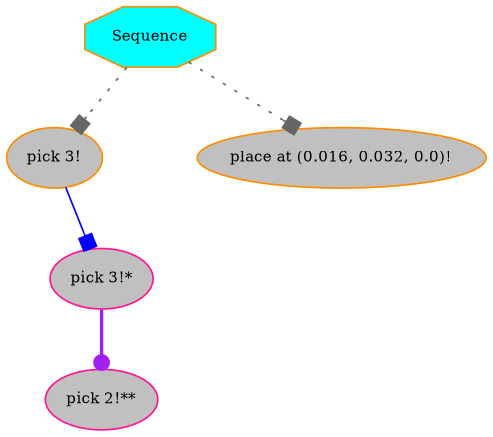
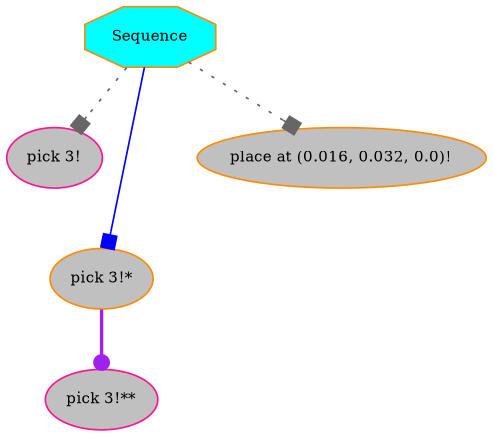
node "pick 3!": color darkorange -> deeppink
edge "pick 3!" -> "pick 3!*": now "Sequence" -> "pick 3!*"
node "pick 3!*": color deeppink -> darkorange
node "pick 2!**": label "pick 2!**" -> "pick 3!**"
